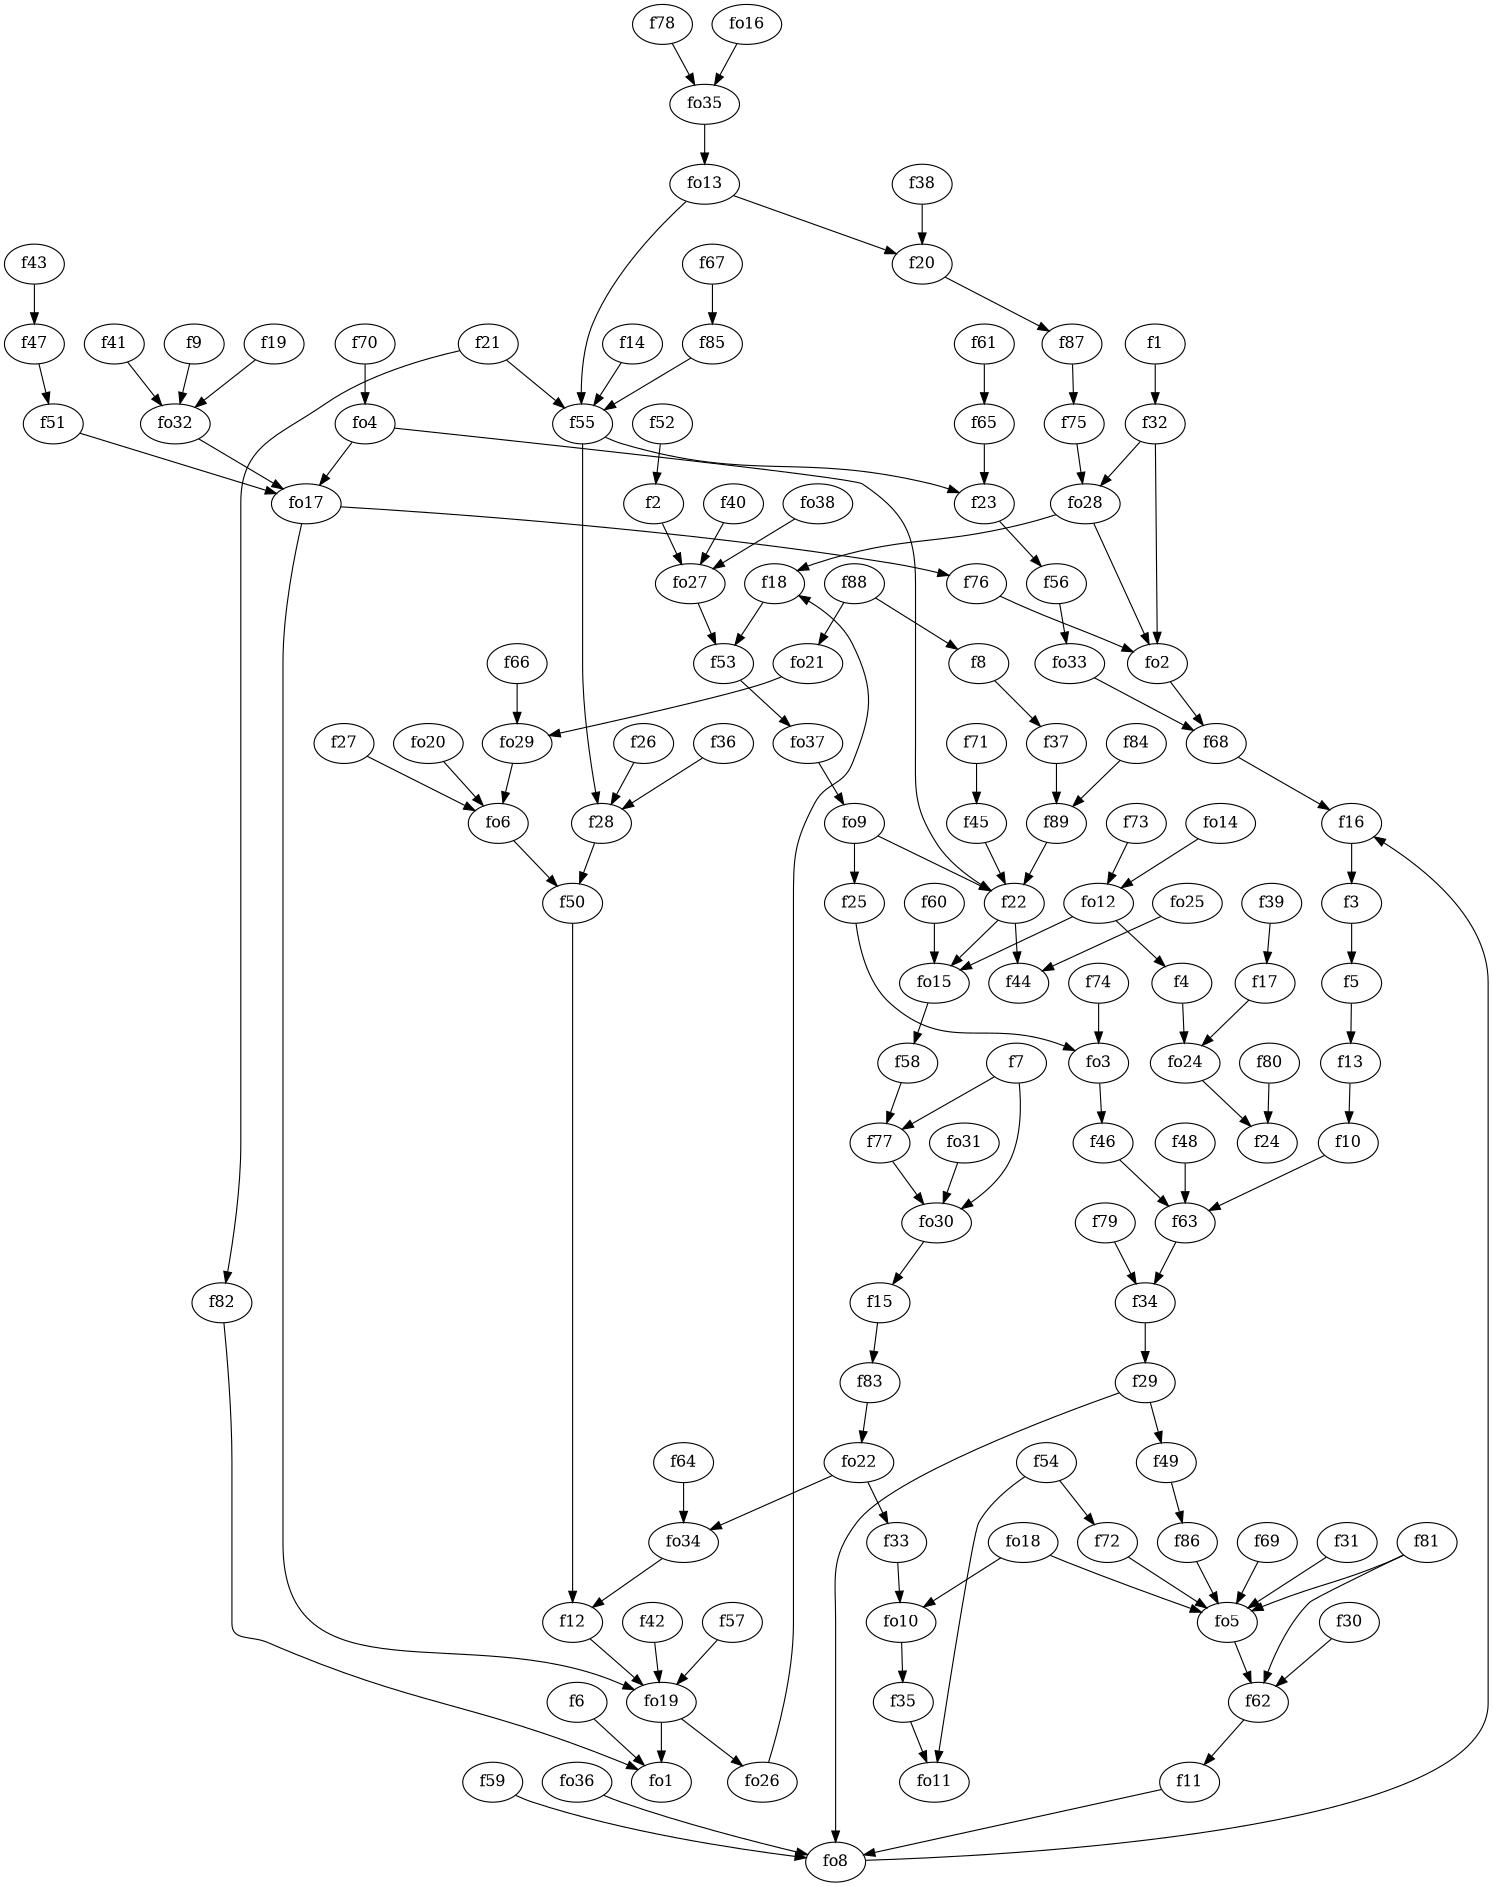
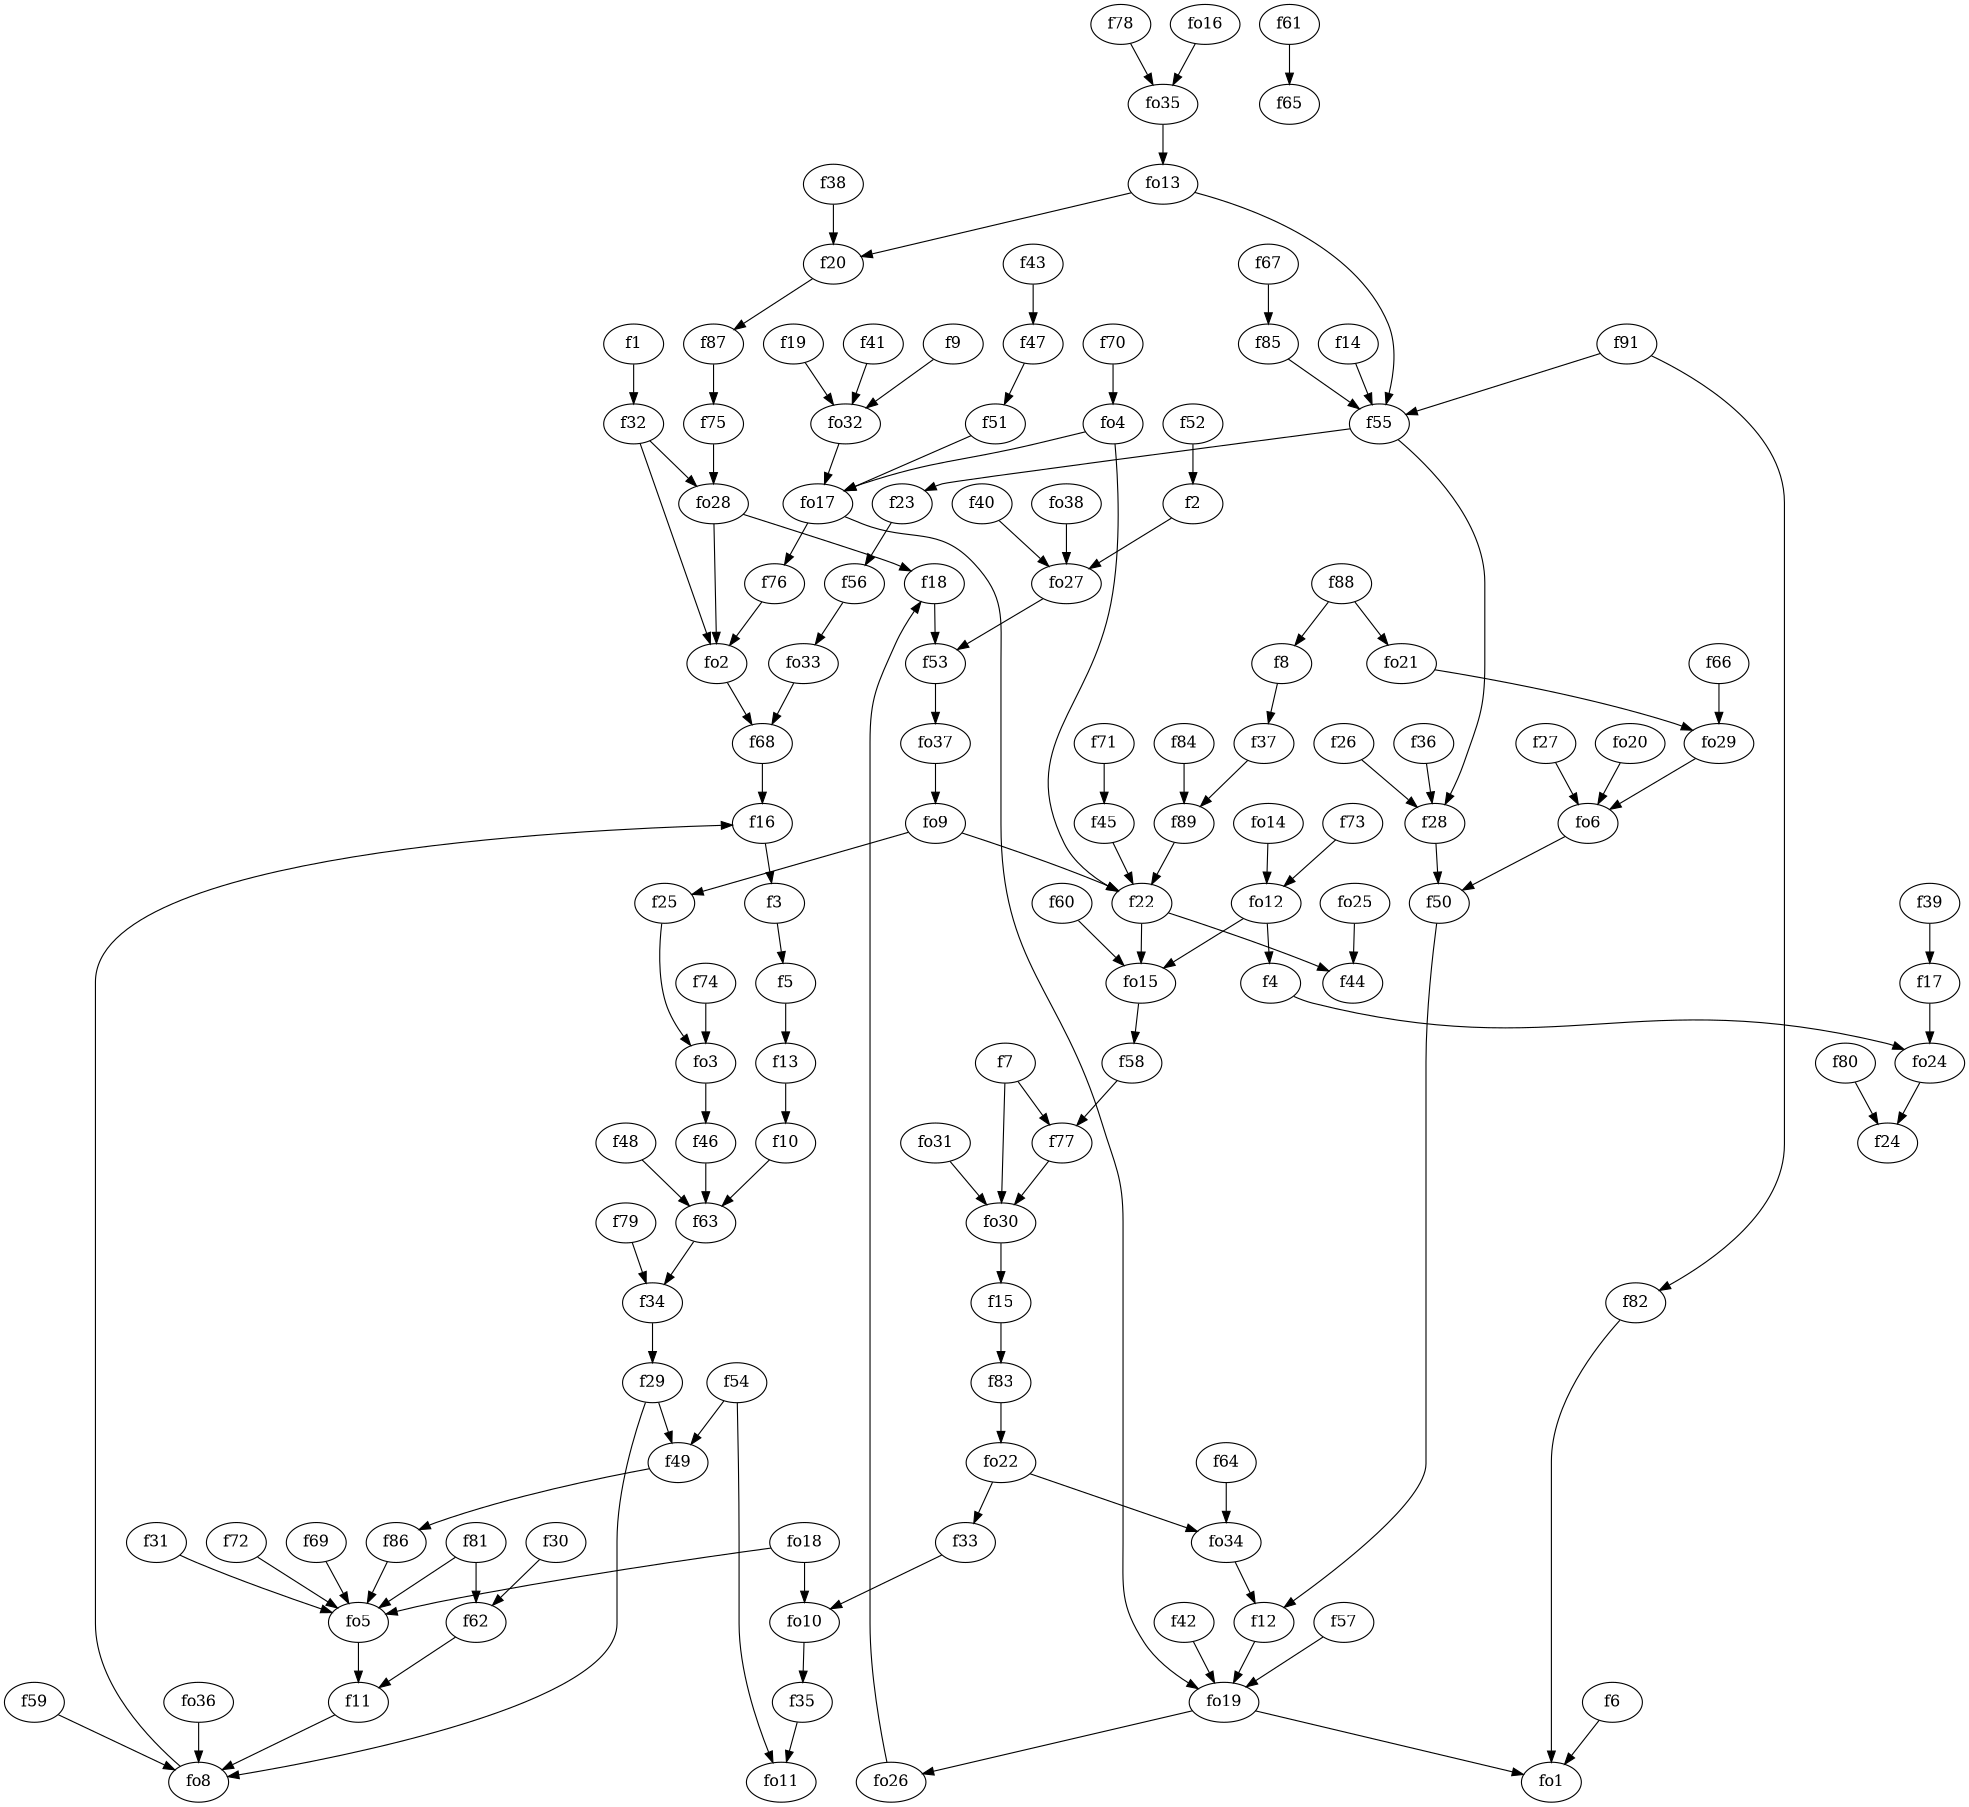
node "f21": label "f21" -> "f91"
edge "f65" -> "f23": removed
edge "f54" -> "f72": now "f54" -> "f49"
edge "fo5" -> "f62": now "fo5" -> "f11"
